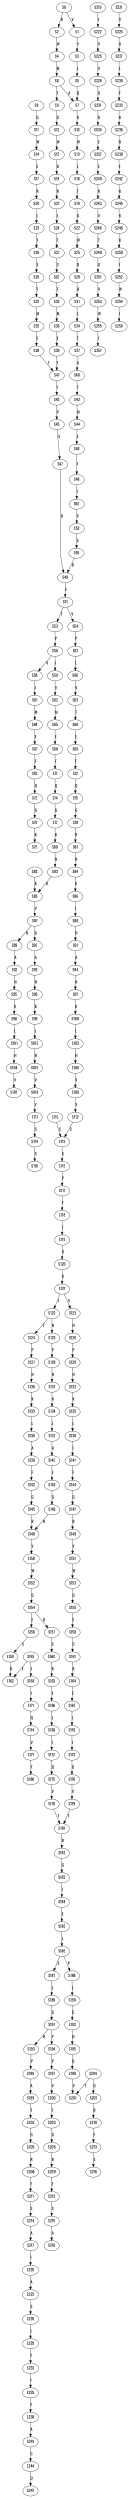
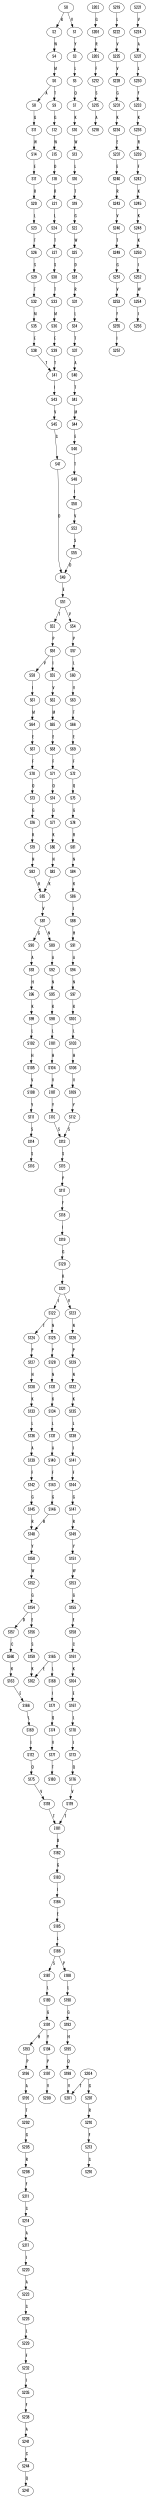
edge "S6" -> "S7": now "S6" -> "S8"
node "S534": label "S534" -> "S234"
edge "S253" -> "S255": label "W" -> "F"
edge "S79" -> "S82": added, label "N"
edge "S107" -> "S110": added, label "Y"
edge "S200" -> "S203": removed, label "T"
